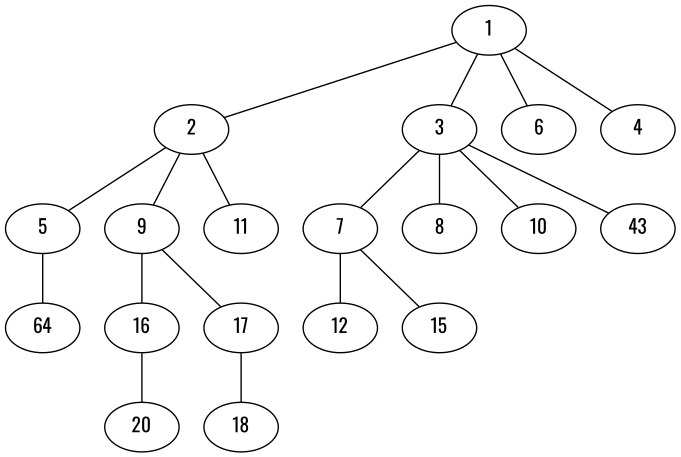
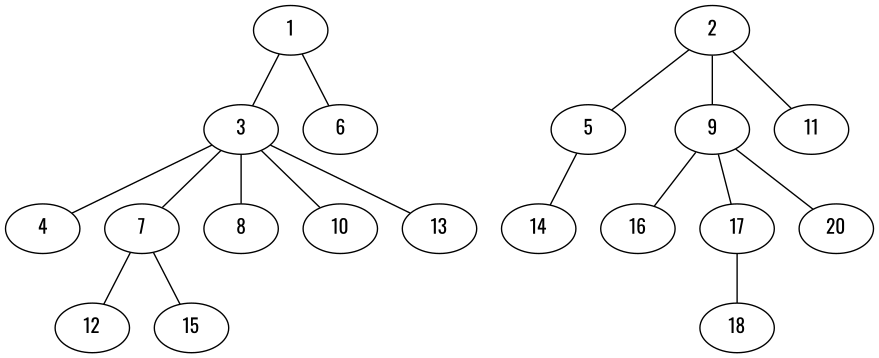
edge "1" -- "2": removed
edge "1" -- "4": now "3" -- "4"
node "43": label "43" -> "13"
node "64": label "64" -> "14"
edge "16" -- "20": now "9" -- "20"
